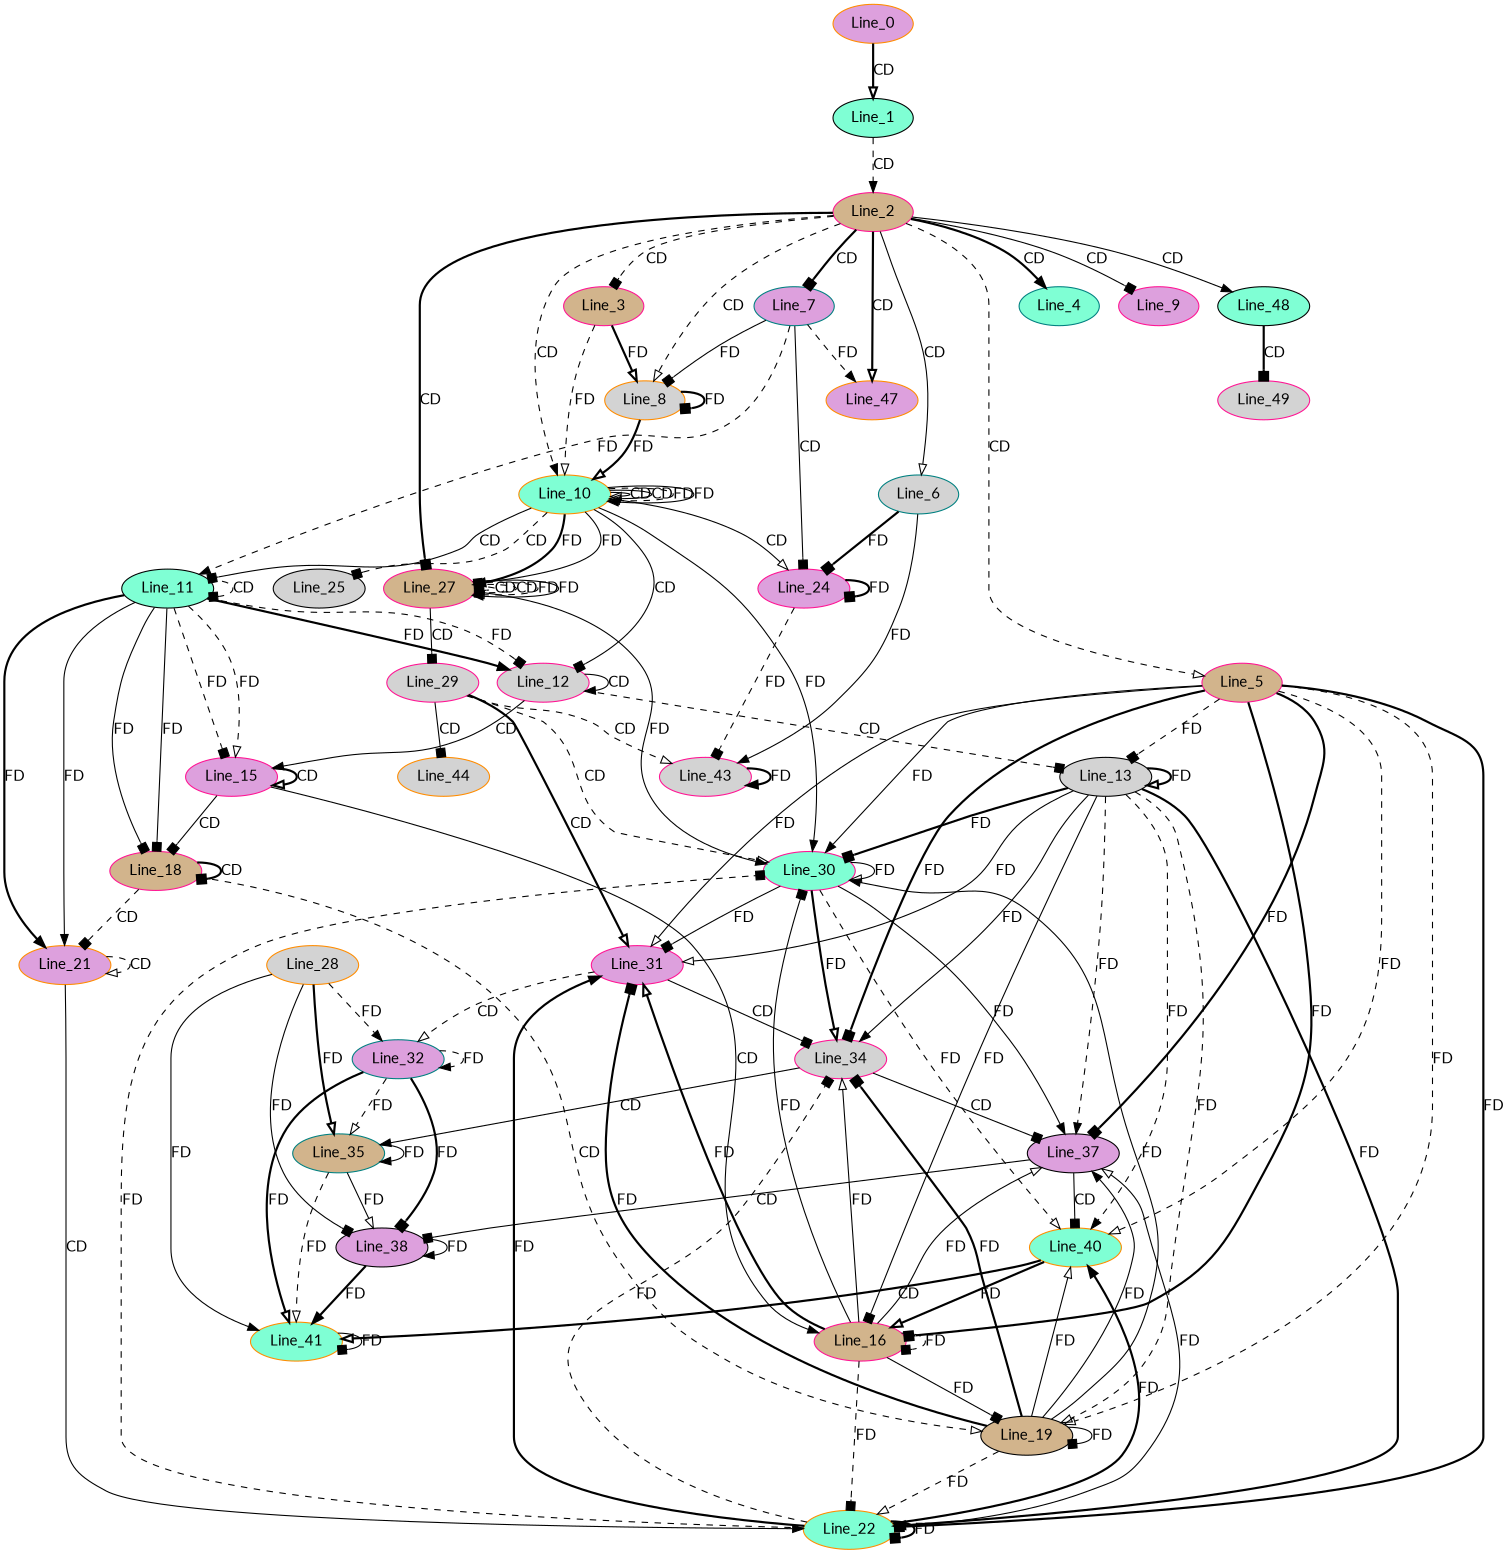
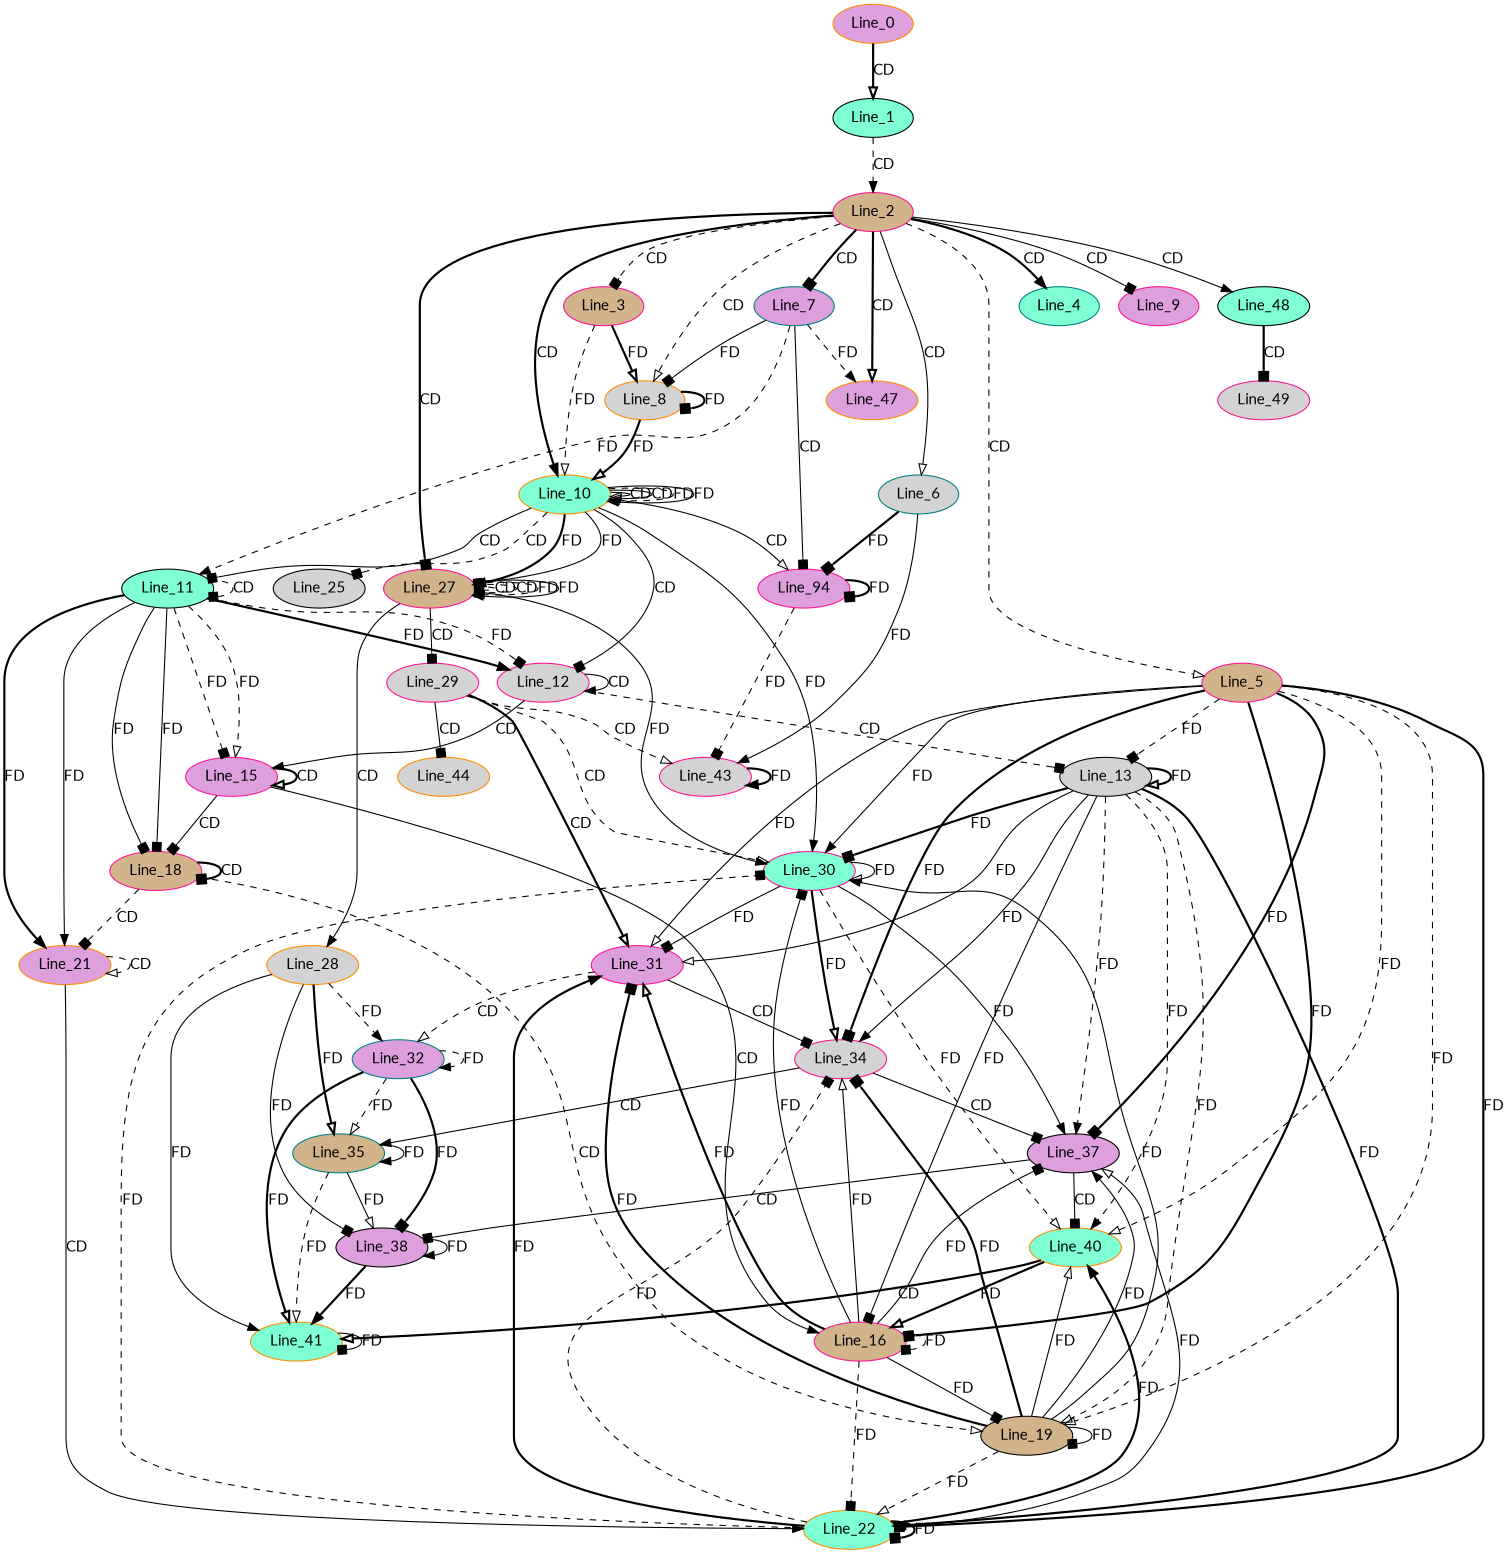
edge "Line_2" -> "Line_10": style dashed -> bold
node "Line_24": label "Line_24" -> "Line_94"
edge "Line_27" -> "Line_28": added, label "CD"
edge "Line_16" -> "Line_37": arrowhead onormal -> box
